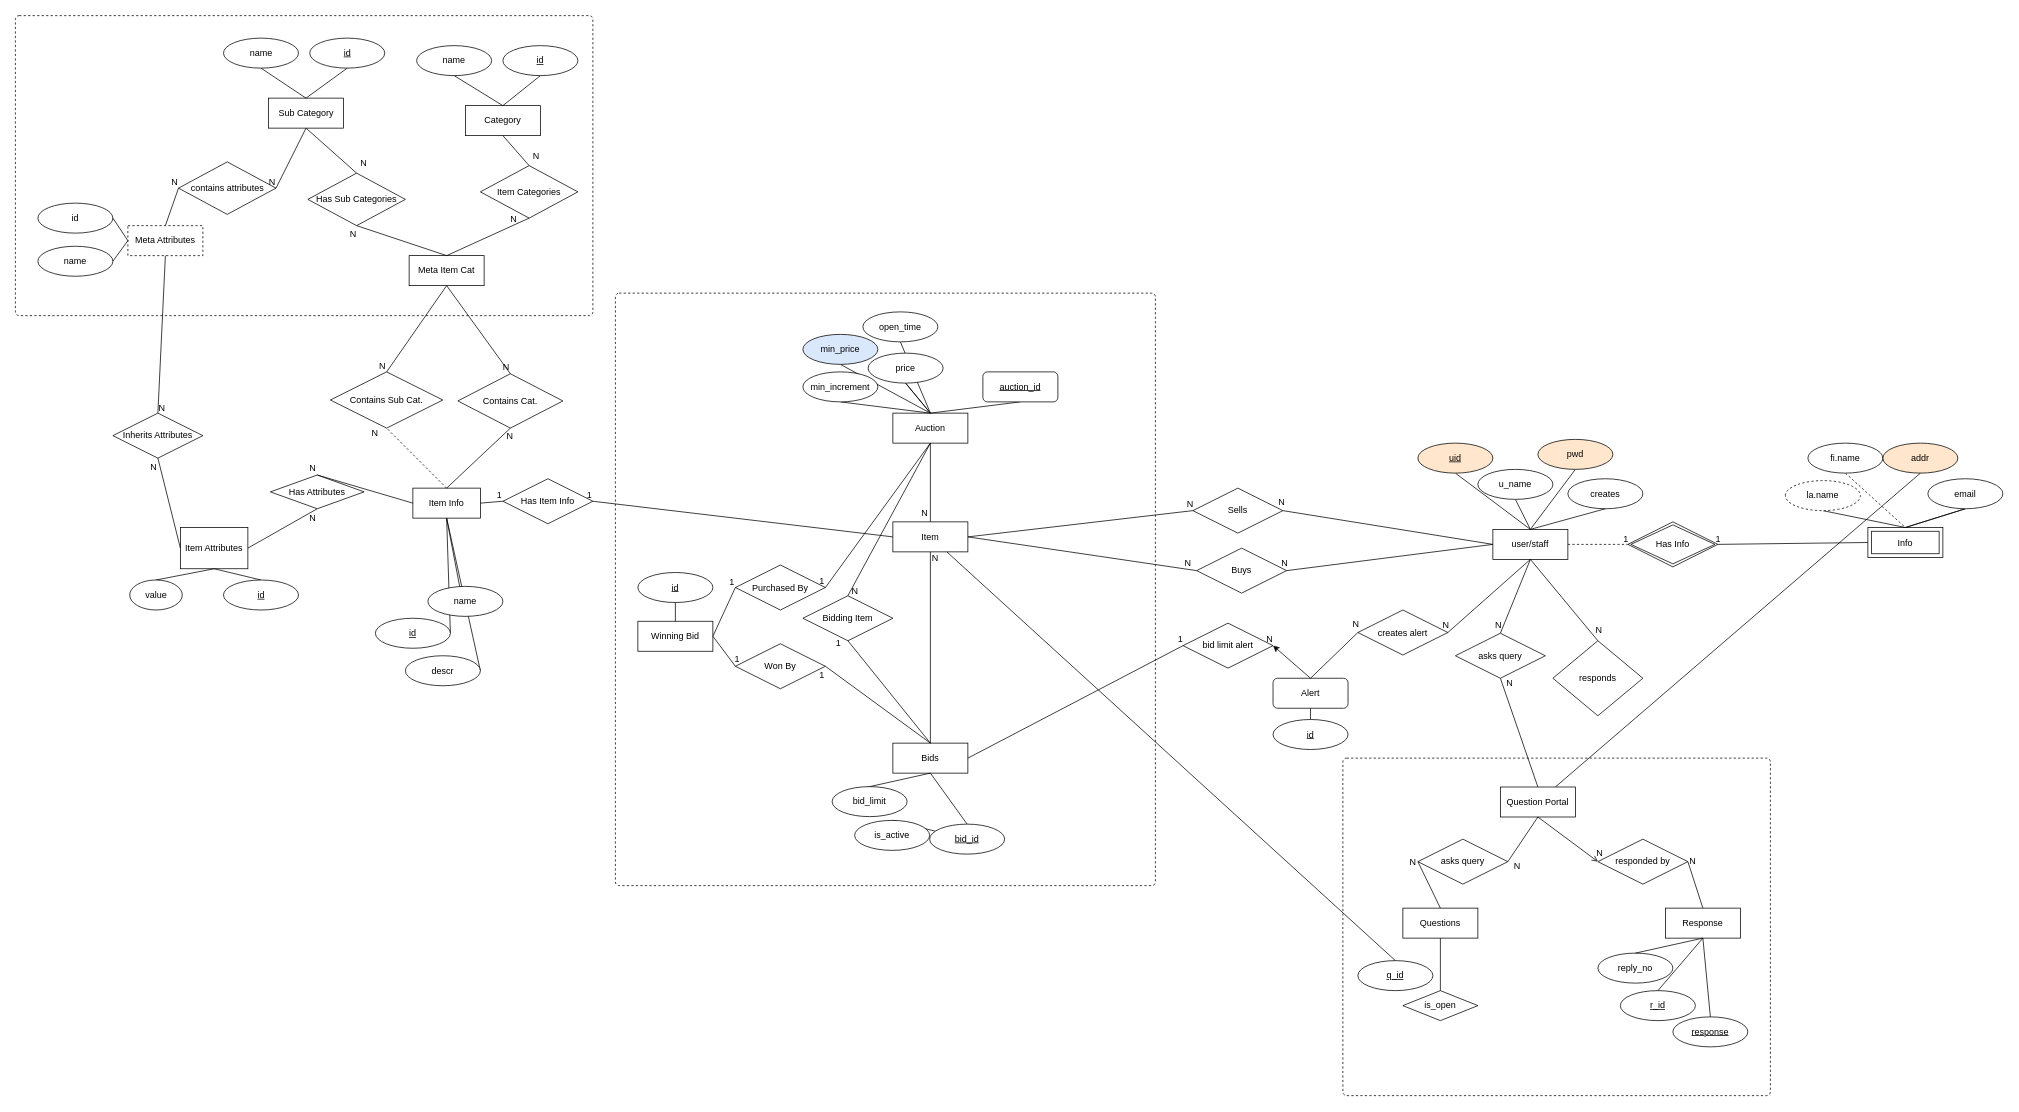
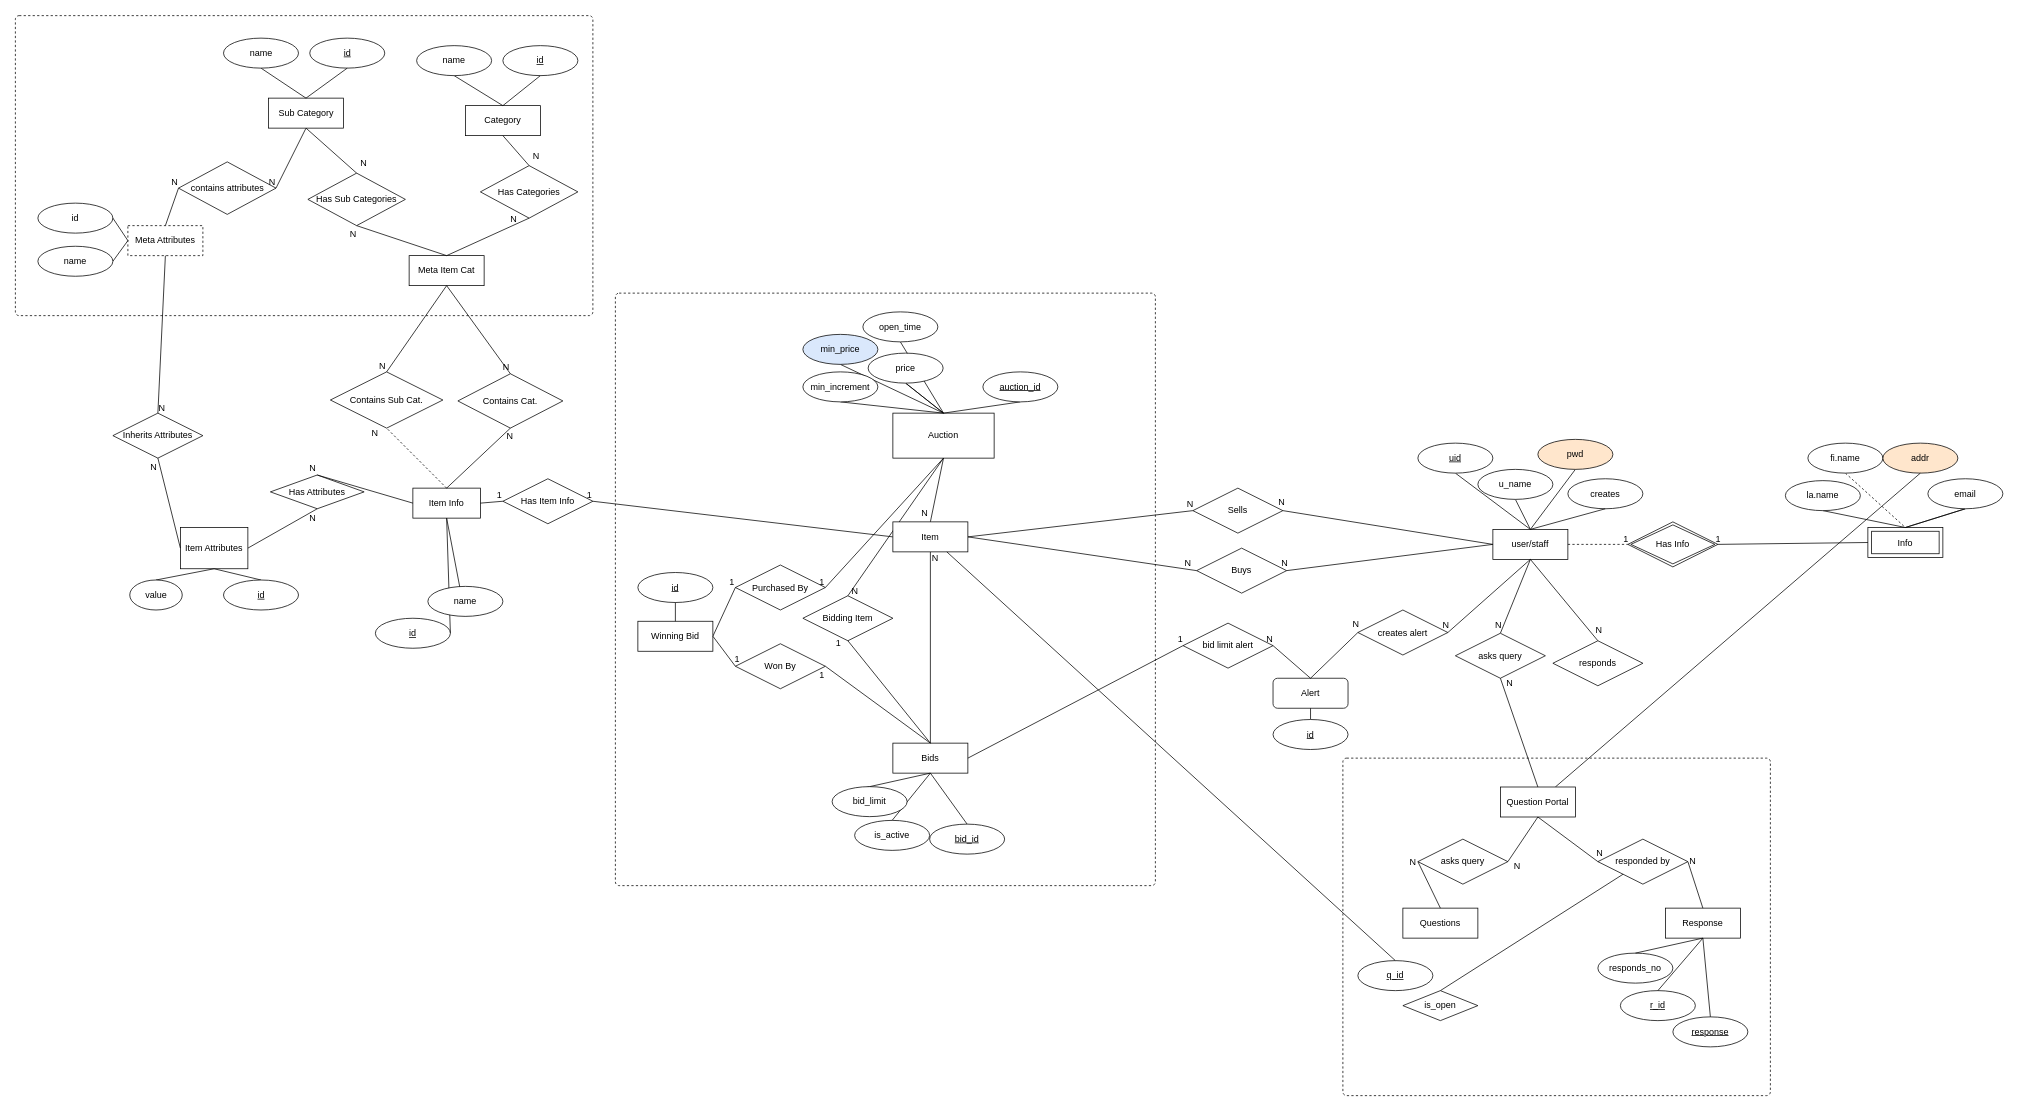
node "Item Categories": label "Item Categories" -> "Has Categories"
node "auction_id": shape rounded rectangle -> ellipse
node "Auction": size 75x30 -> 101x45
node "uid": fillcolor #ffe6cc -> #ffffff
node "la.name": style dashed -> solid
edge "Item Info" -- "descr": removed
edge "Alert" -> "bid limit alert": arrowhead classic -> none
node "descr": removed
node "responds": size 90x75 -> 90x45
edge "is_active" -- "bid_id": now "is_active" -- "Bids"
edge "Question Portal" -> "responded by": arrowhead open -> none
edge "Questions" -- "is_open": now "responded by" -- "is_open"
node "reply_no": label "reply_no" -> "responds_no"
